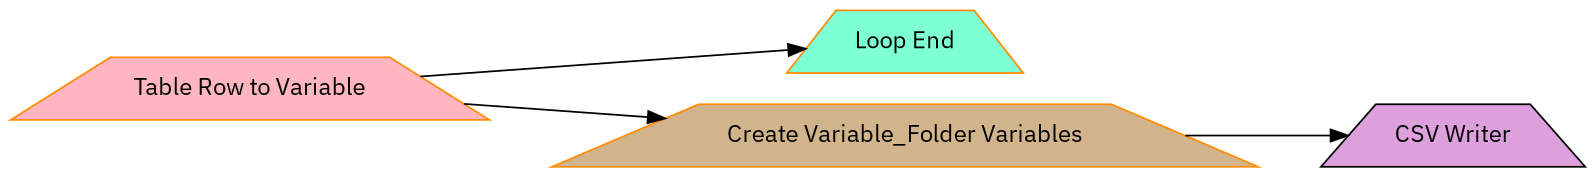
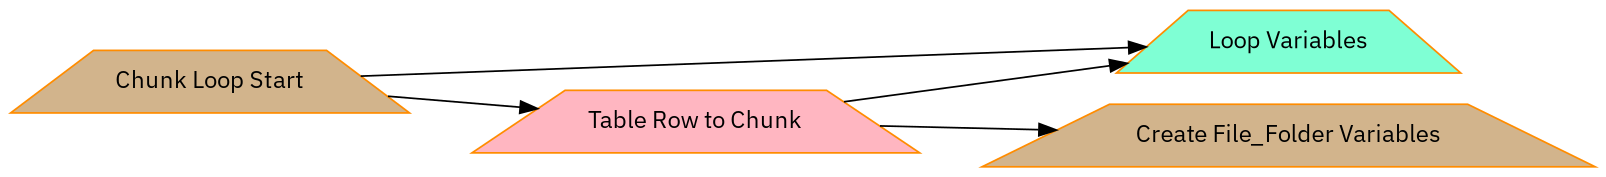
node "Loop End": label "Loop End" -> "Loop Variables"
node "Chunk Loop Start": added
node "Table Row to Variable": label "Table Row to Variable" -> "Table Row to Chunk"
node "Create Variable_Folder Variables": label "Create Variable_Folder Variables" -> "Create File_Folder Variables"
node "CSV Writer": removed
